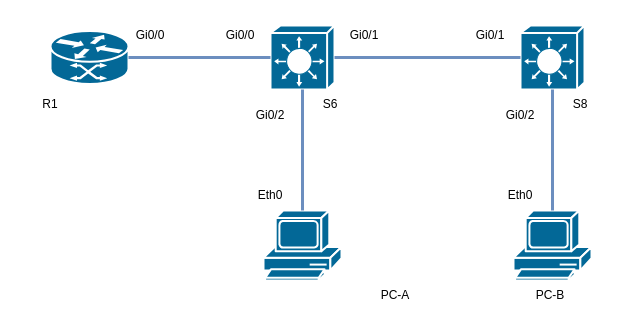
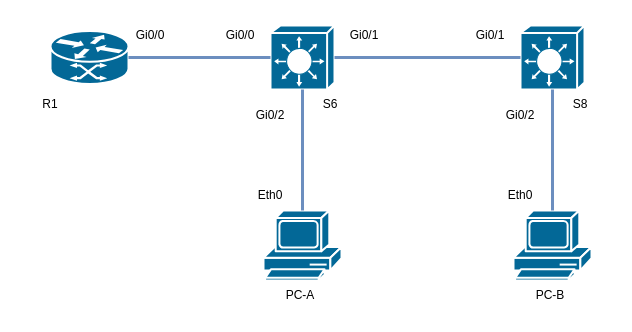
node "PC-A": moved (396, 296) -> (301, 296)
